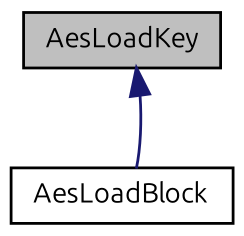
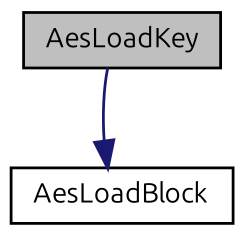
edge "AesLoadBlock" -> "AesLoadKey": reversed
